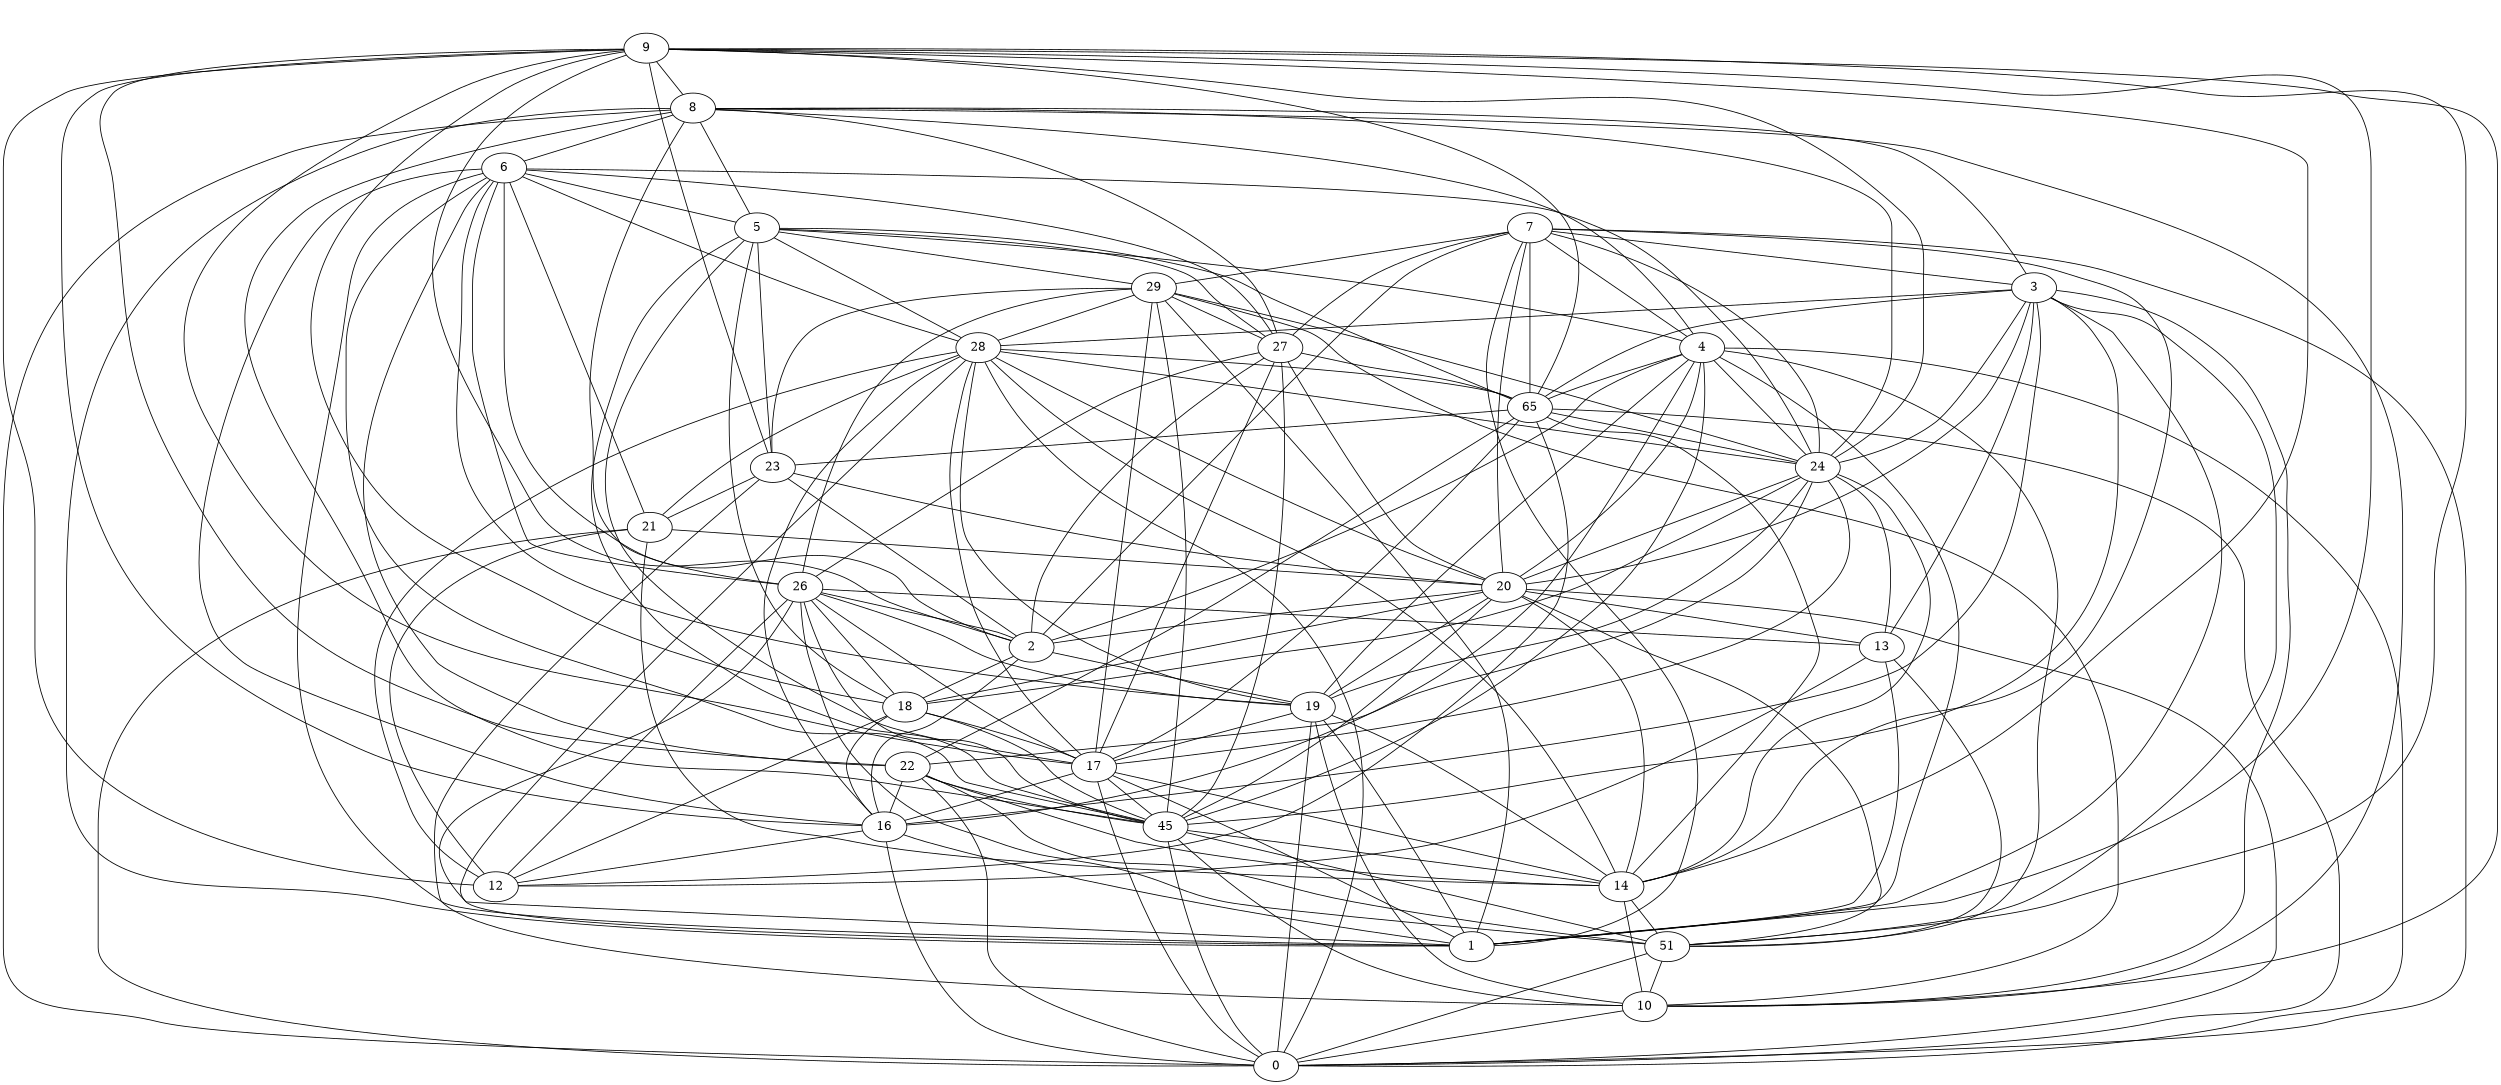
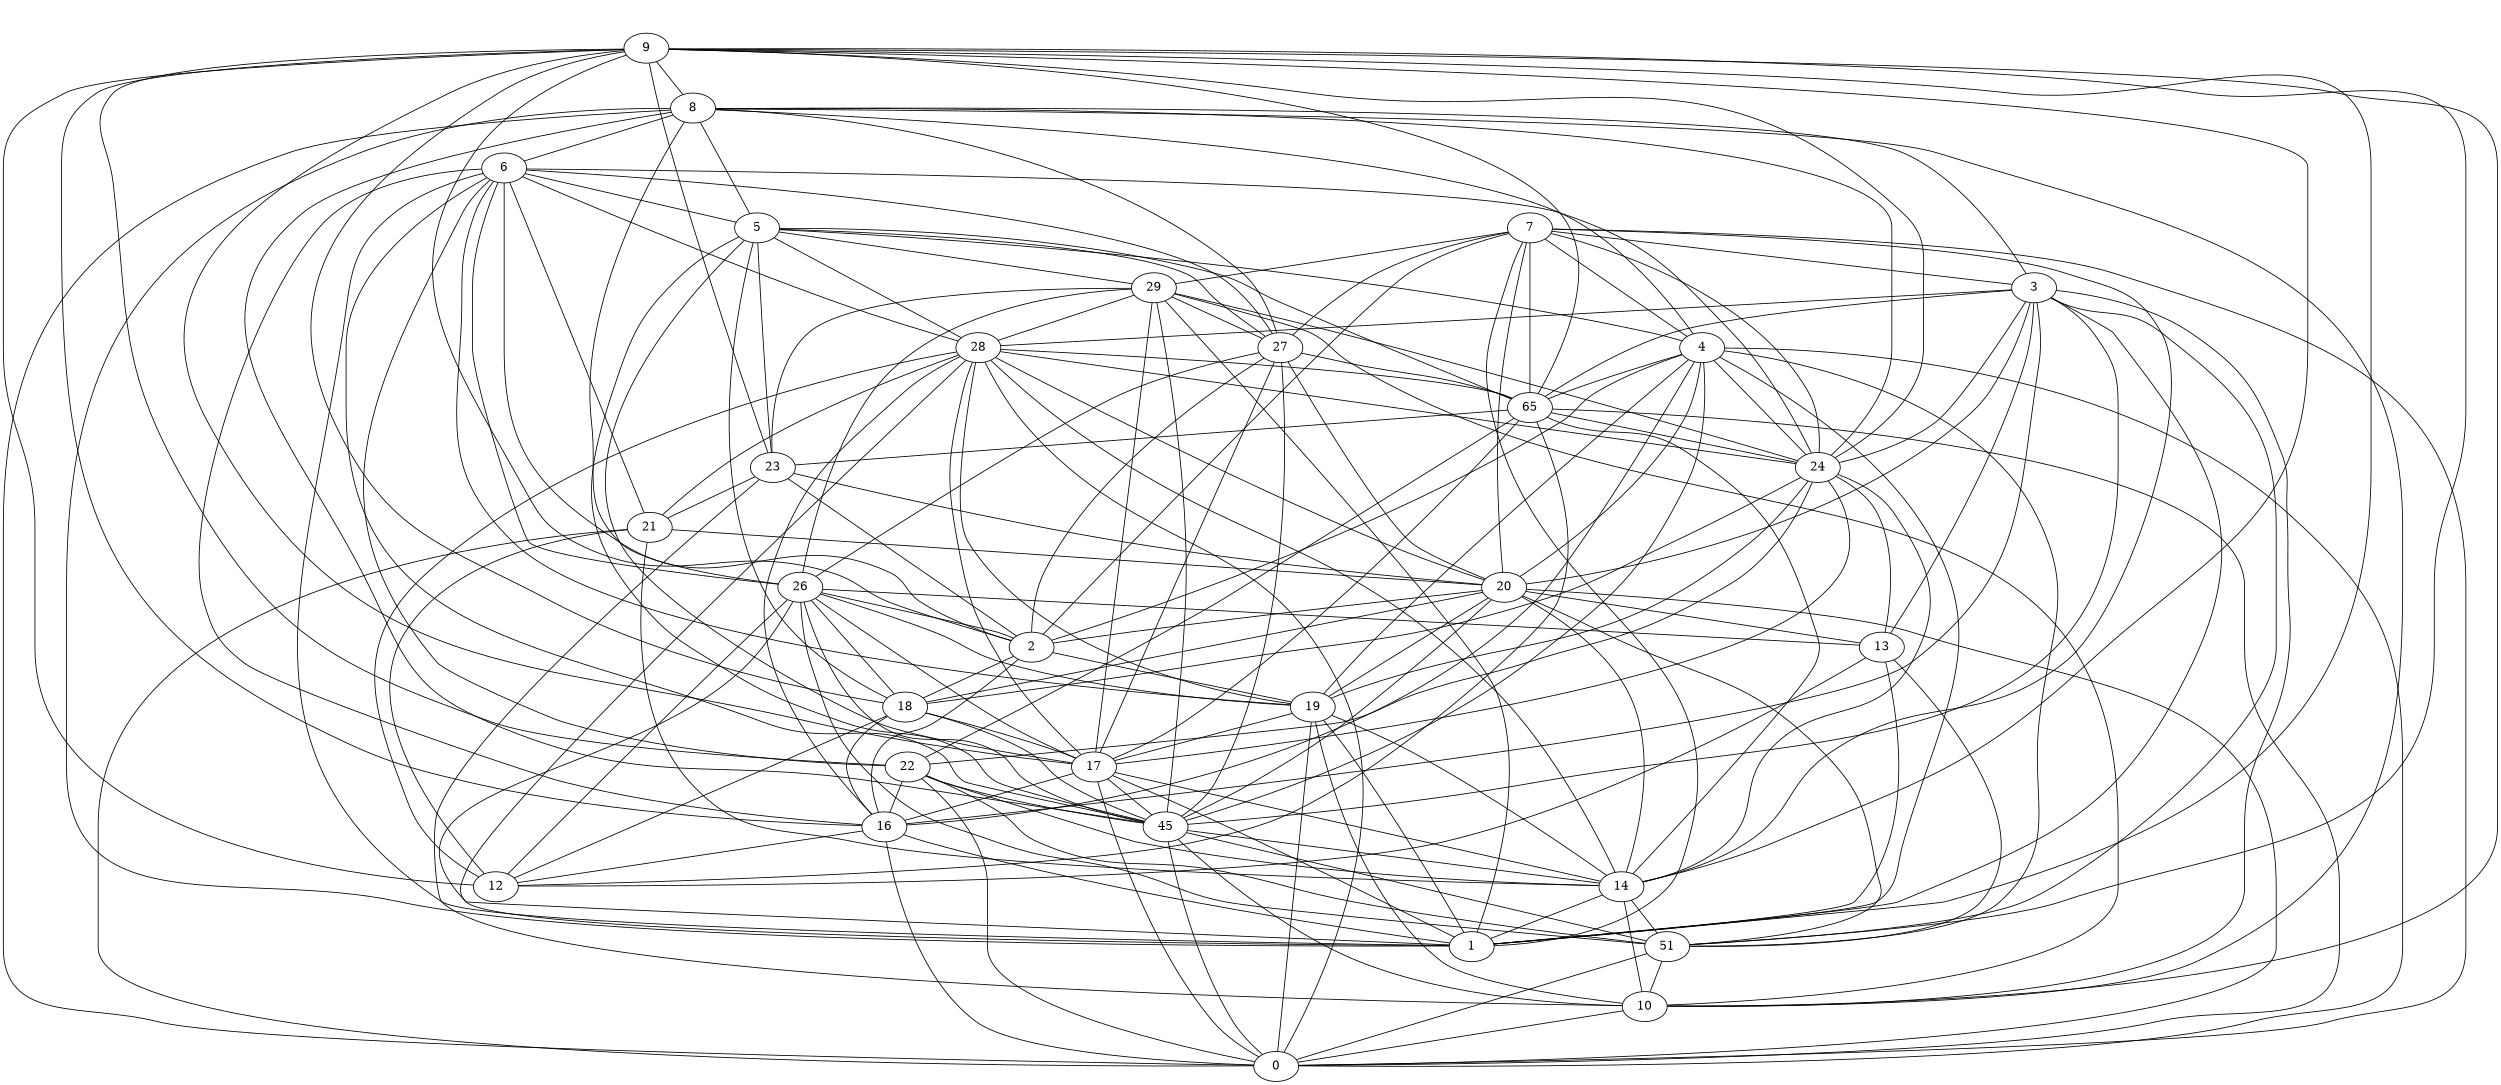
edge "24" -- "20": removed
edge "14" -- "1": added
